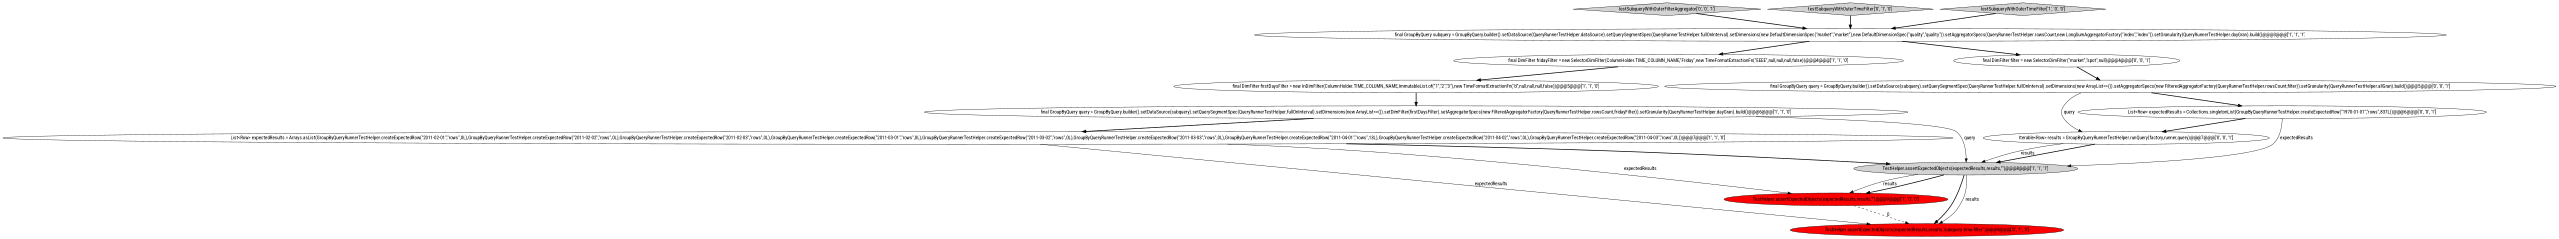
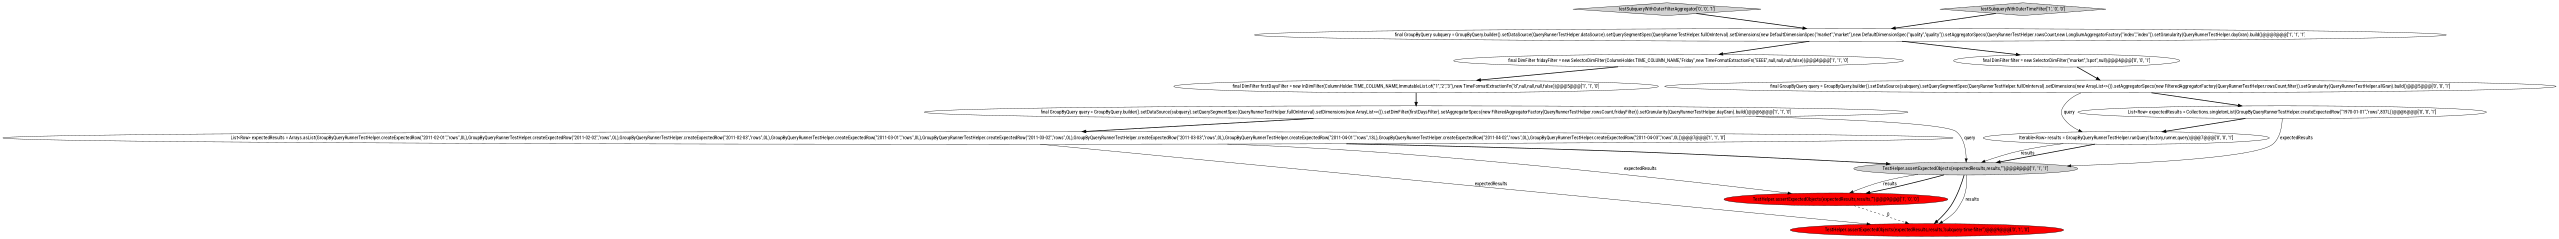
node "testSubqueryWithOuterTimeFilter['0', '1', '0']": removed
